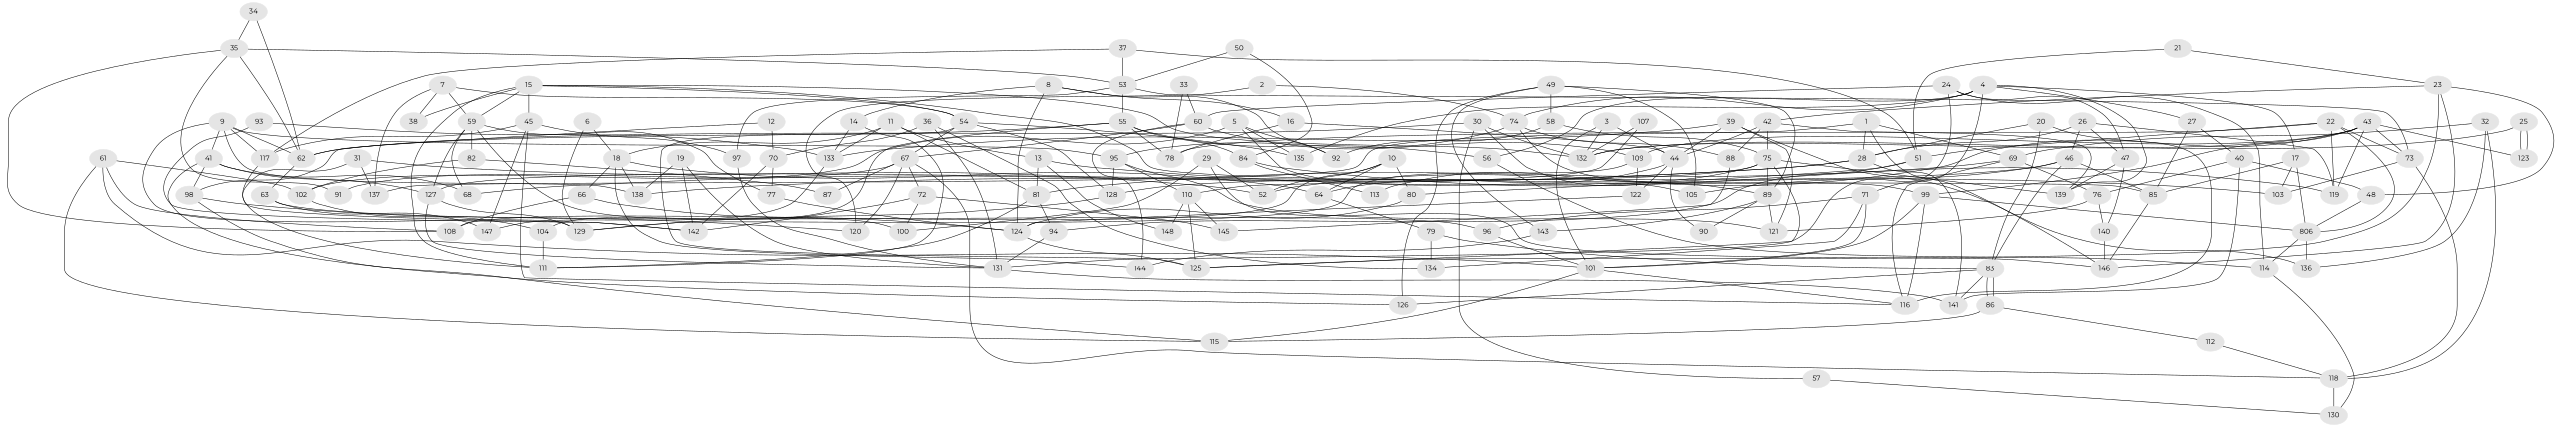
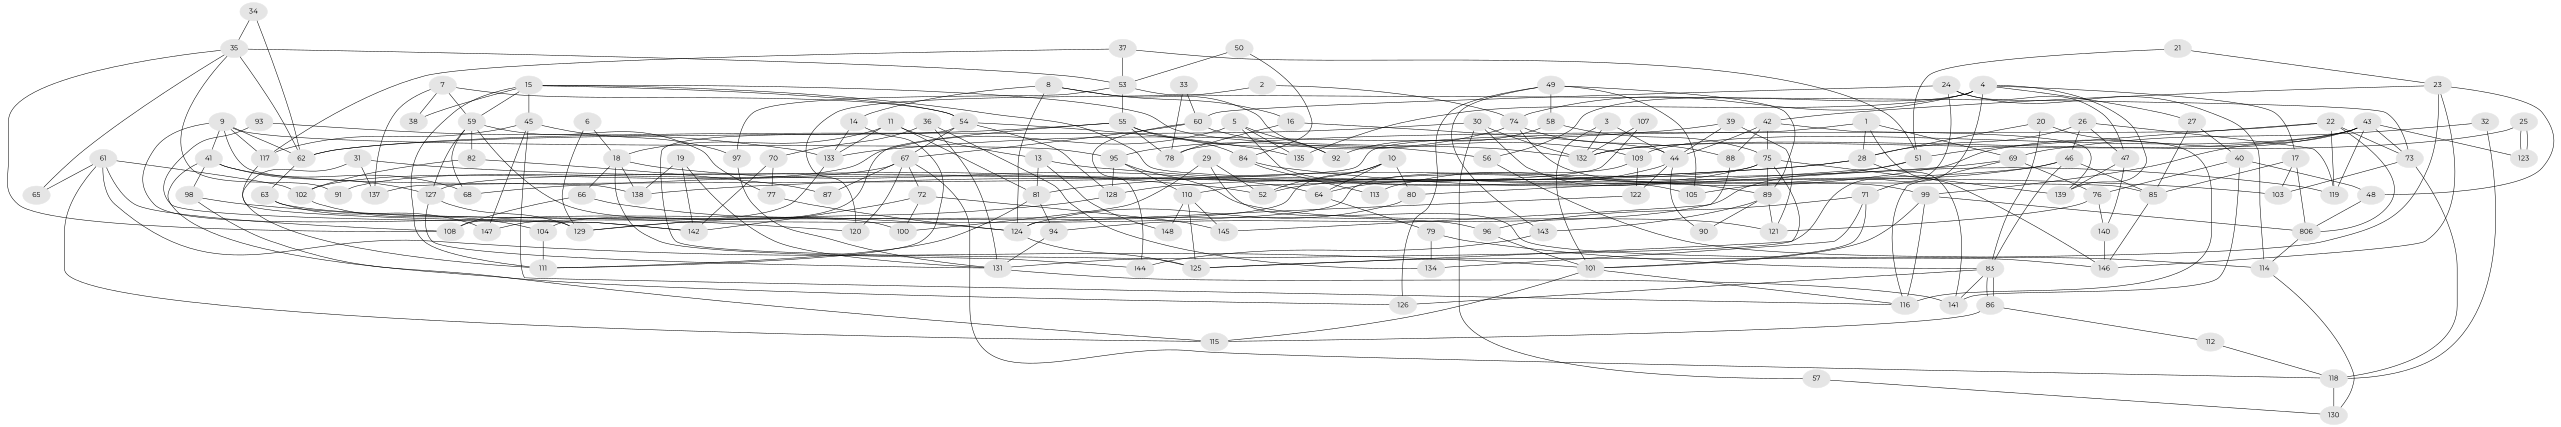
node "12": removed
node "65": added
node "136": removed
